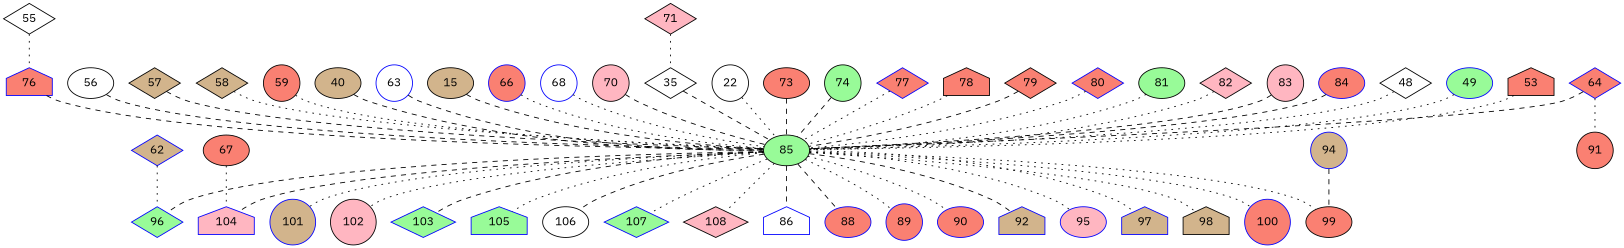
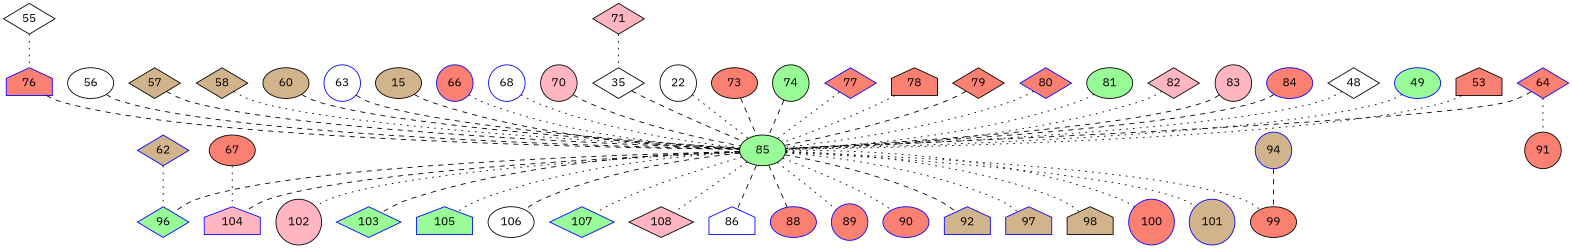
node "59": removed
node "40": label "40" -> "60"
node "95": removed
